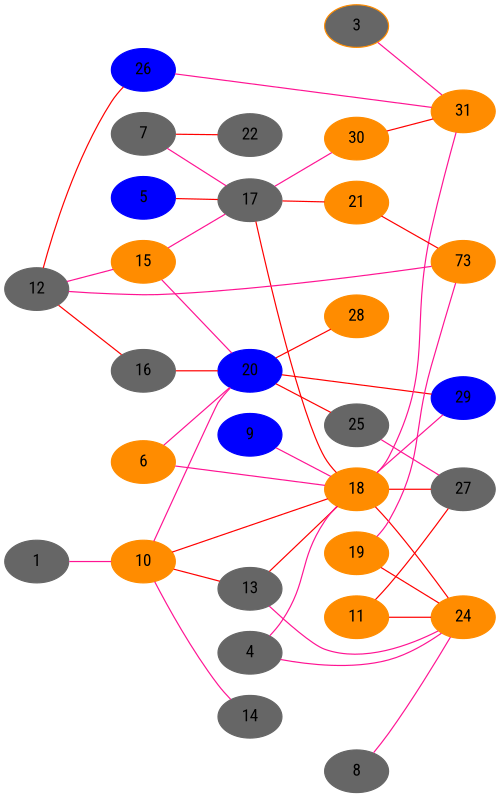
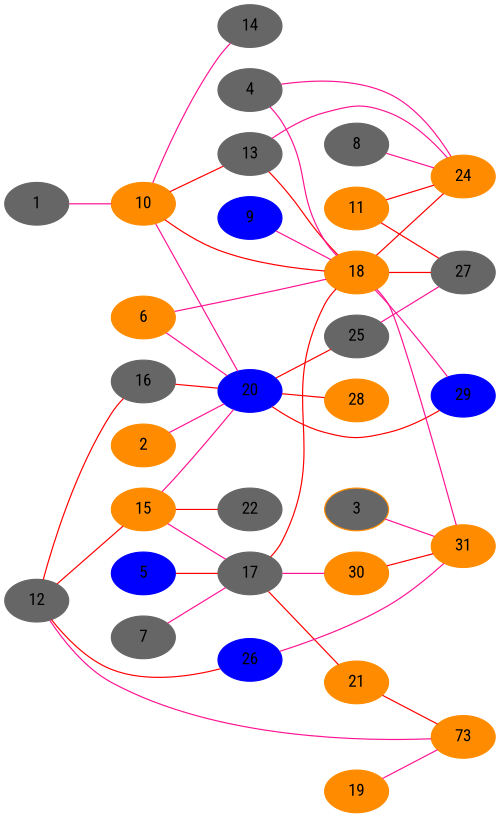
edge "7" -- "22": now "15" -- "22"
edge "15" -- "12": color deeppink -> red
node "2": added
edge "19" -- "24": removed
